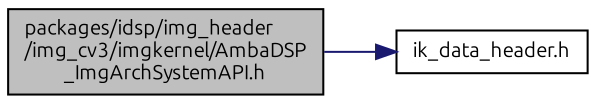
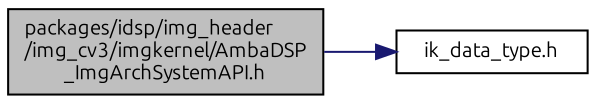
node "ik_data_header.h": label "ik_data_header.h" -> "ik_data_type.h"
